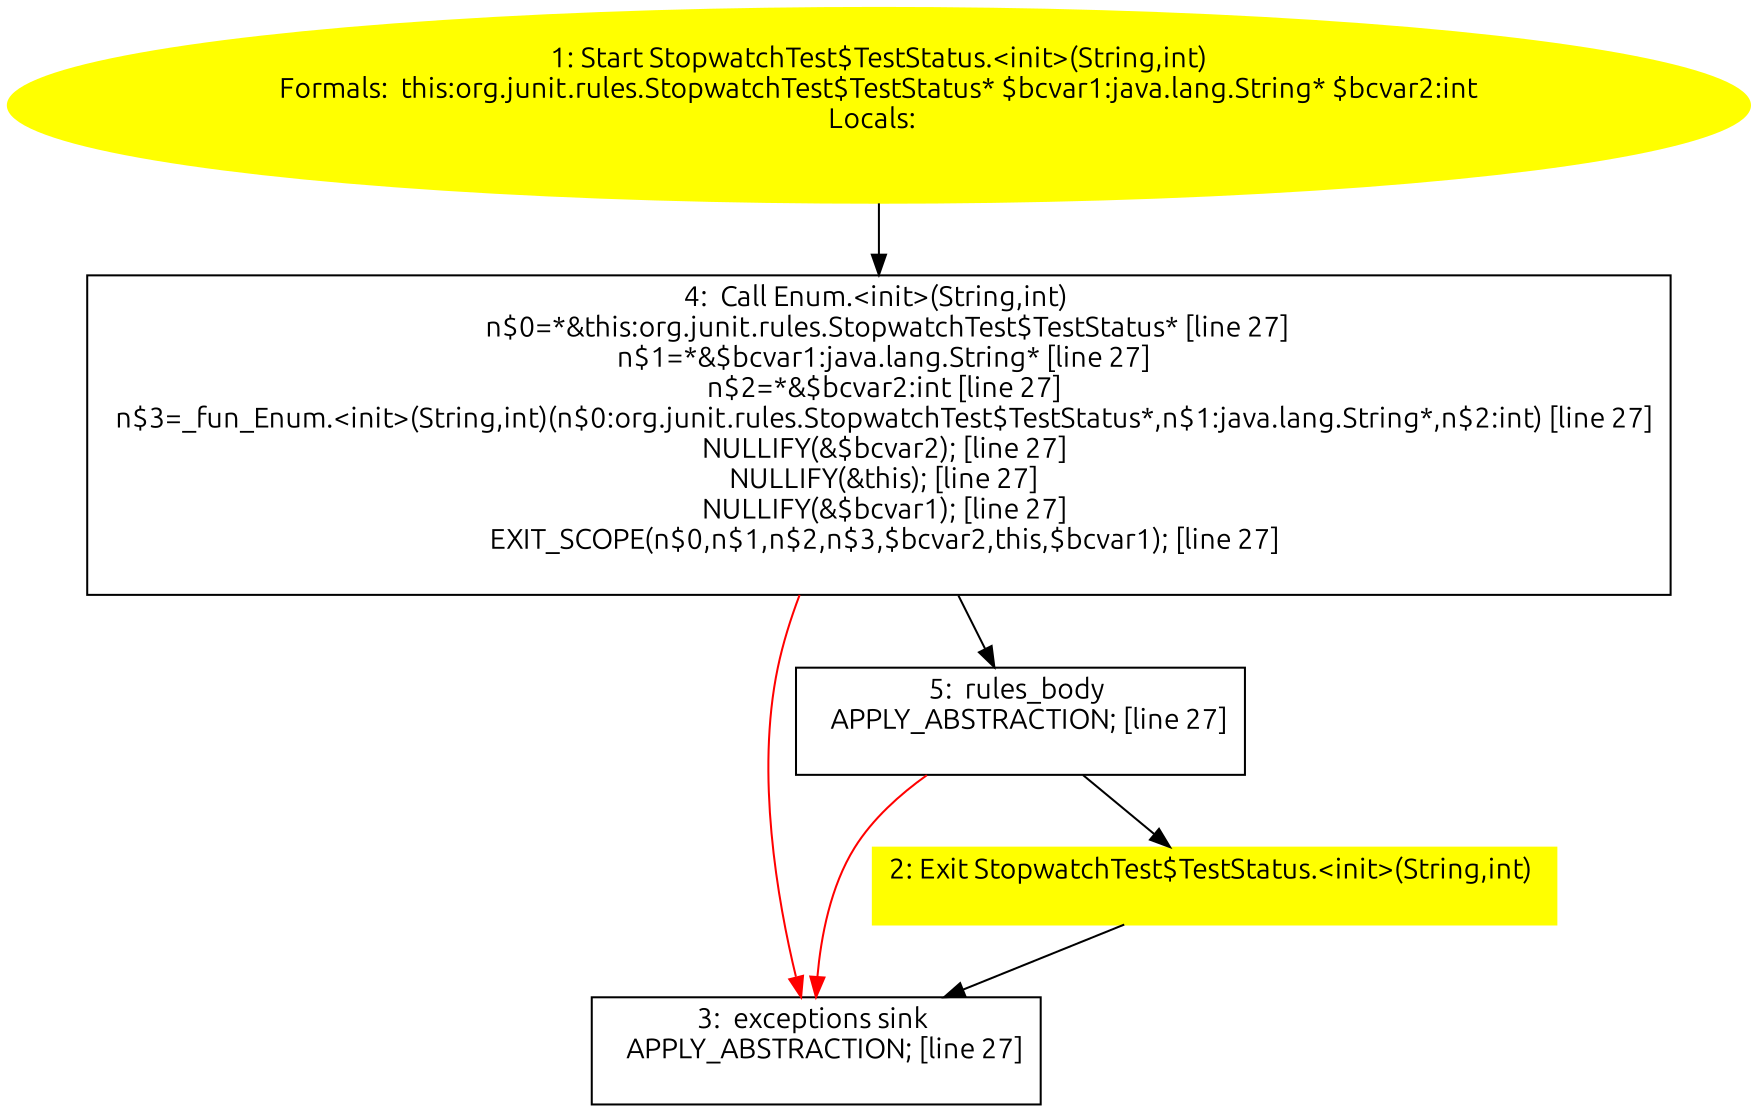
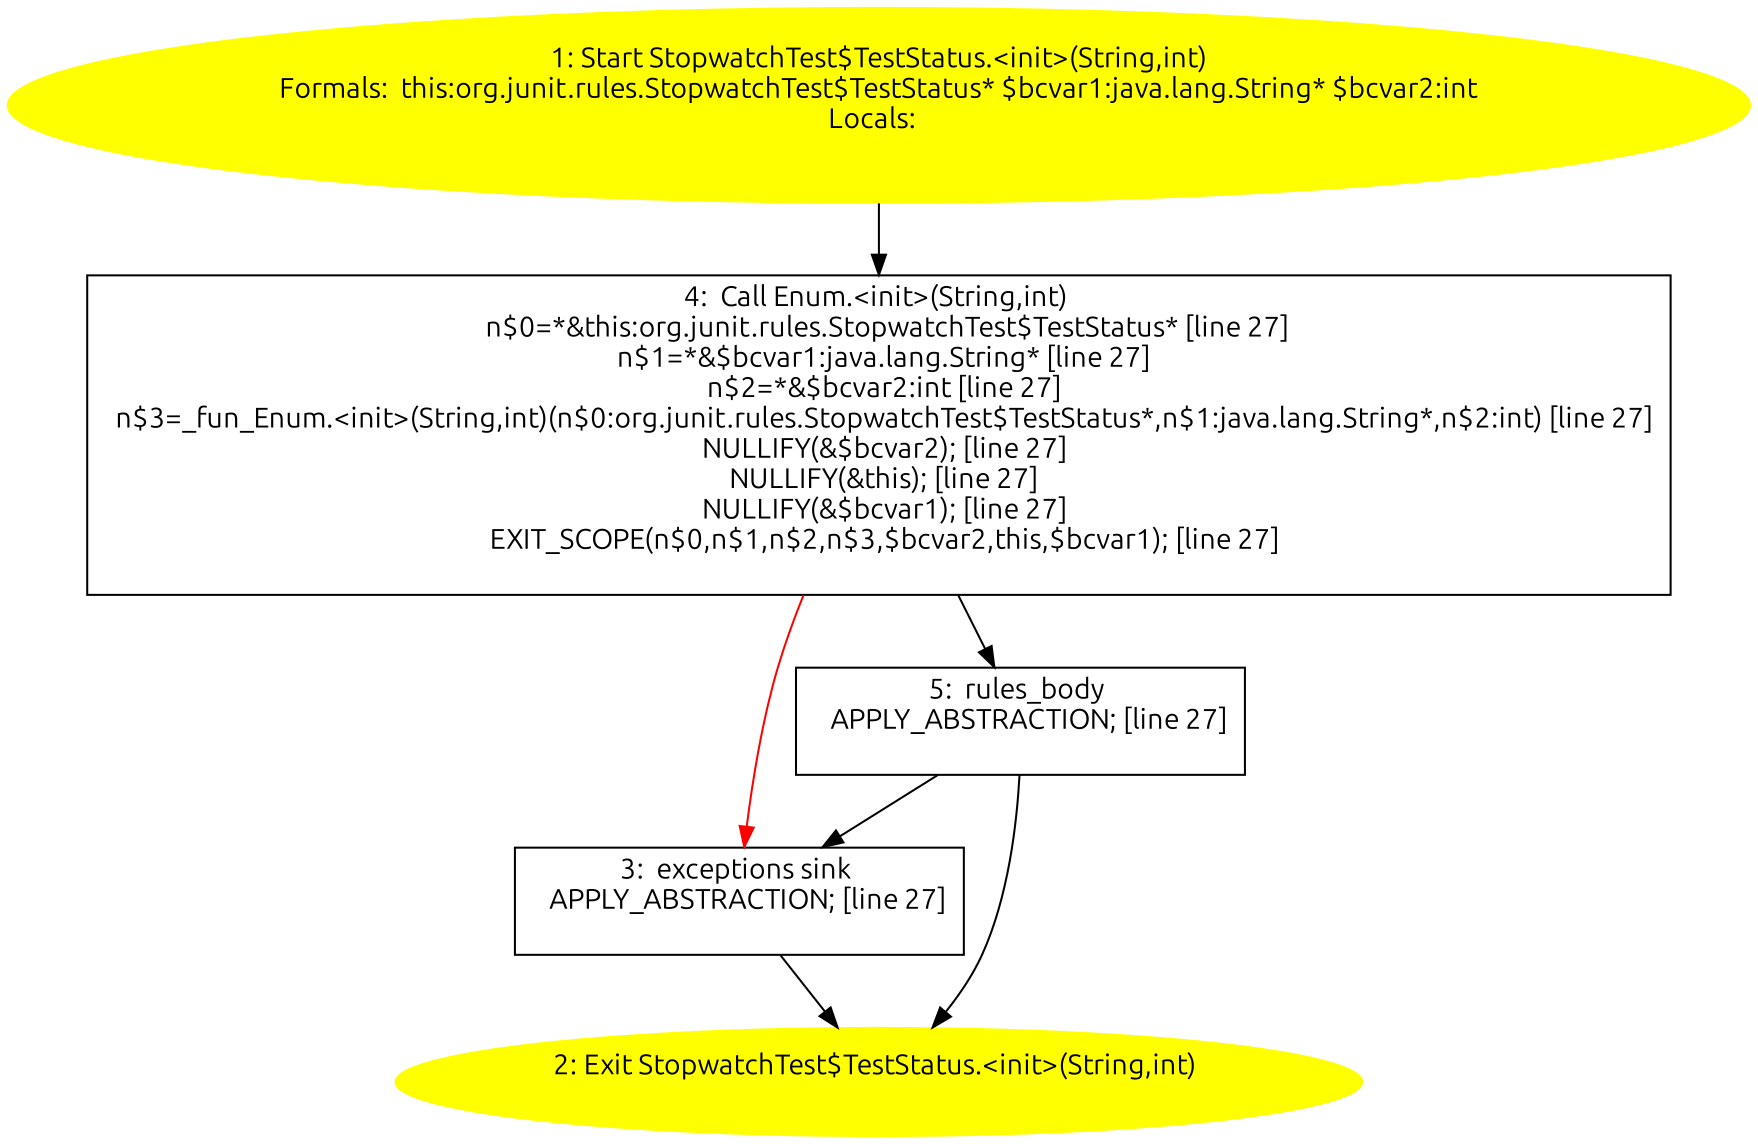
edge "5:  rules_body APPLY_ABSTRACTION; [line 27]" -> "3:  exceptions sink APPLY_ABSTRACTION; [line 27]": color red -> black
node "2: Exit StopwatchTest$TestStatus.<init>(String,int)": shape box -> ellipse
edge "2: Exit StopwatchTest$TestStatus.<init>(String,int)" -> "3:  exceptions sink APPLY_ABSTRACTION; [line 27]": reversed
